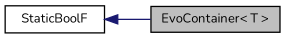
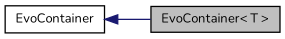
node "StaticBoolF": label "StaticBoolF" -> "EvoContainer"
